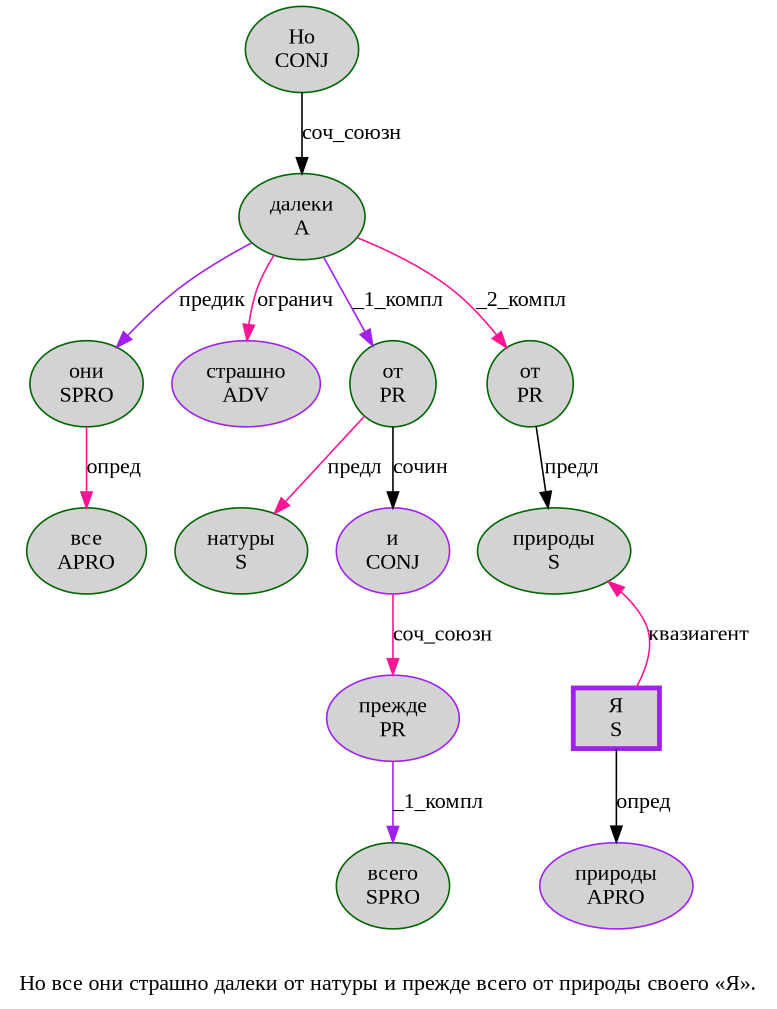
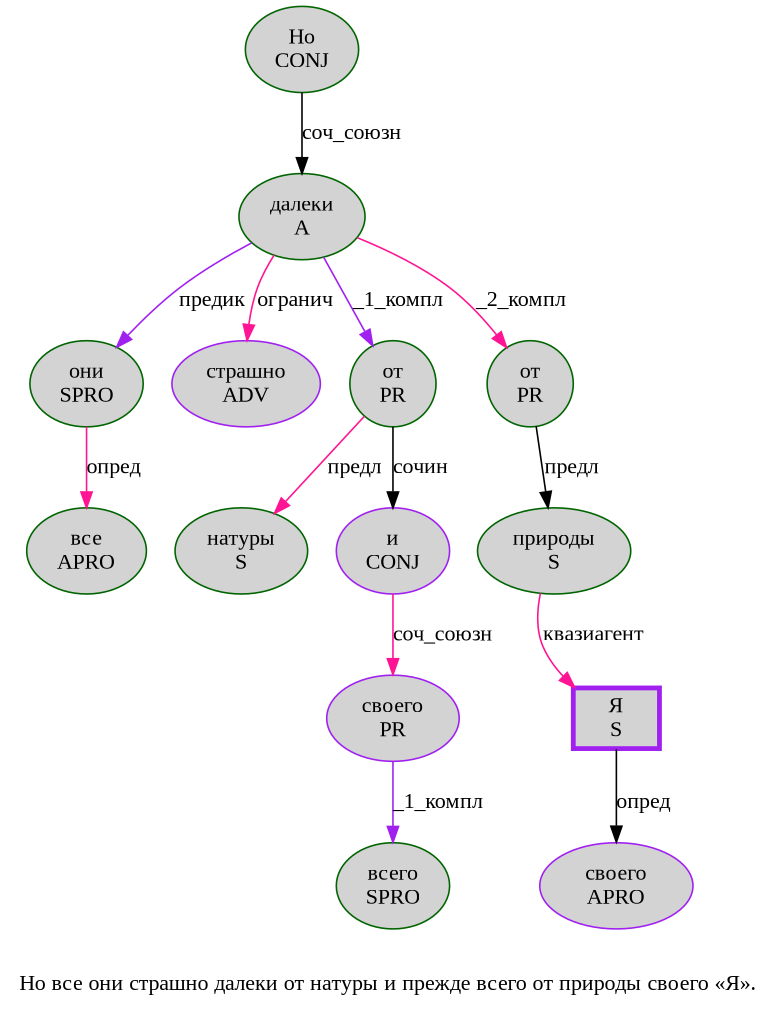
edge "Я S" -> "природы S": reversed
node "прежде PR": label "прежде PR" -> "своего PR"
node "природы APRO": label "природы APRO" -> "своего APRO"
